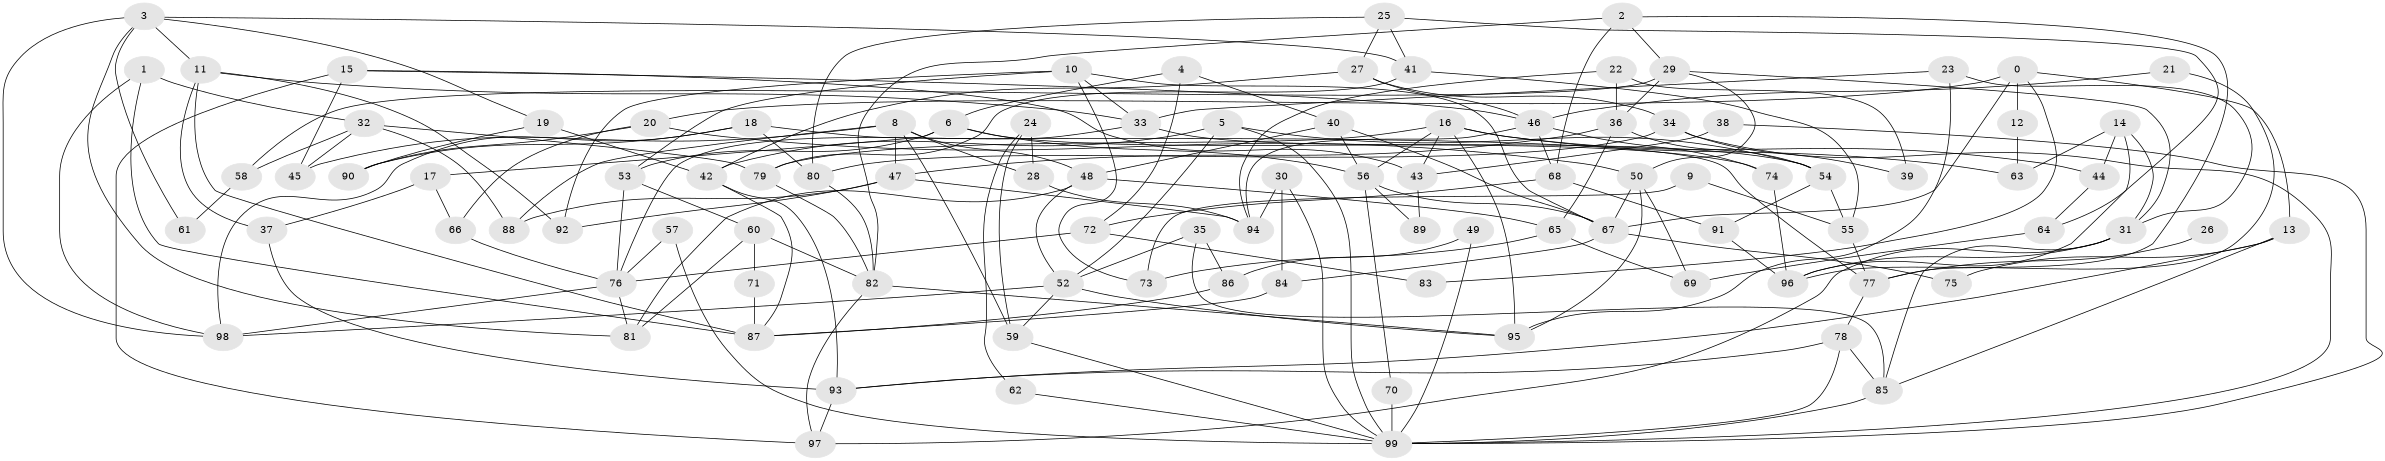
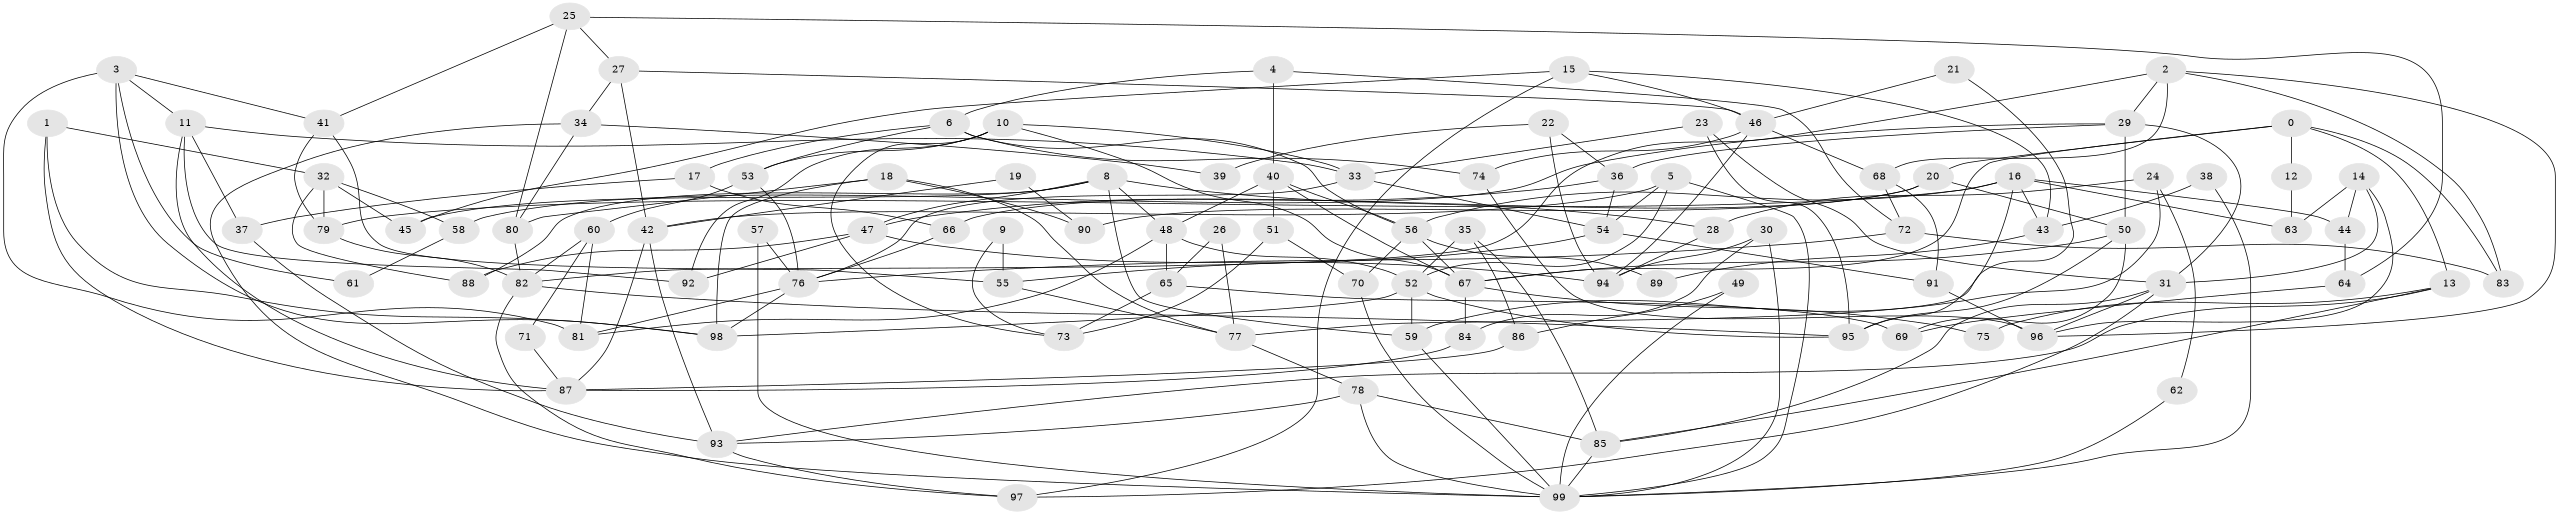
edge "3" -- "19": removed
edge "2" -- "83": added
edge "36" -- "65": now "26" -- "65"
node "51": added
